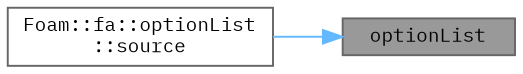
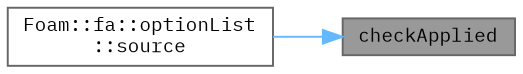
node "optionList": label "optionList" -> "checkApplied"
